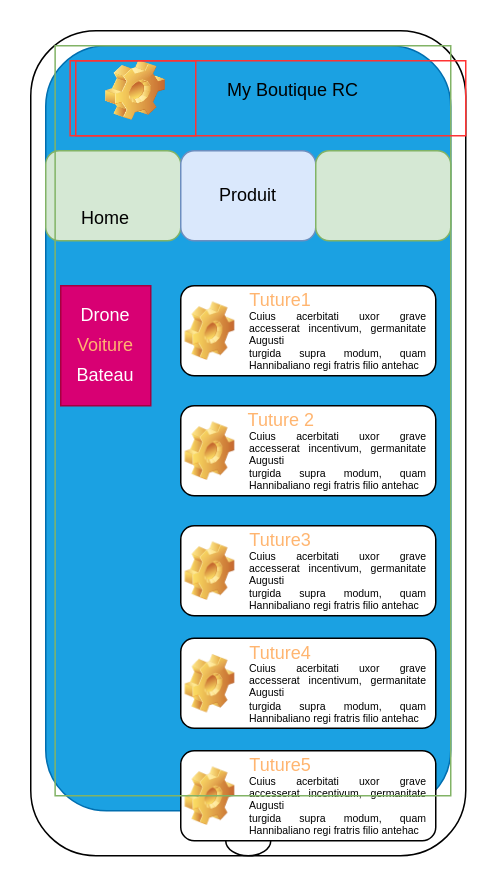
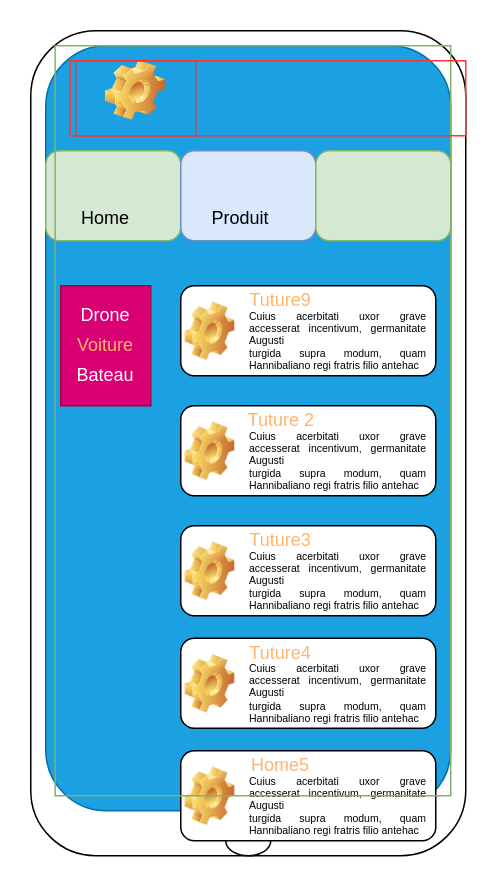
node "My Boutique RC": removed
node "Produit": moved (248, 196) -> (241, 218)
node "Tuture1": label "Tuture1" -> "Tuture9"
node "Tuture5": label "Tuture5" -> "Home5"
